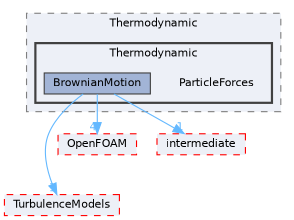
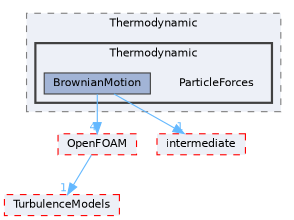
edge "BrownianMotion" -> "TurbulenceModels": now "OpenFOAM" -> "TurbulenceModels"
